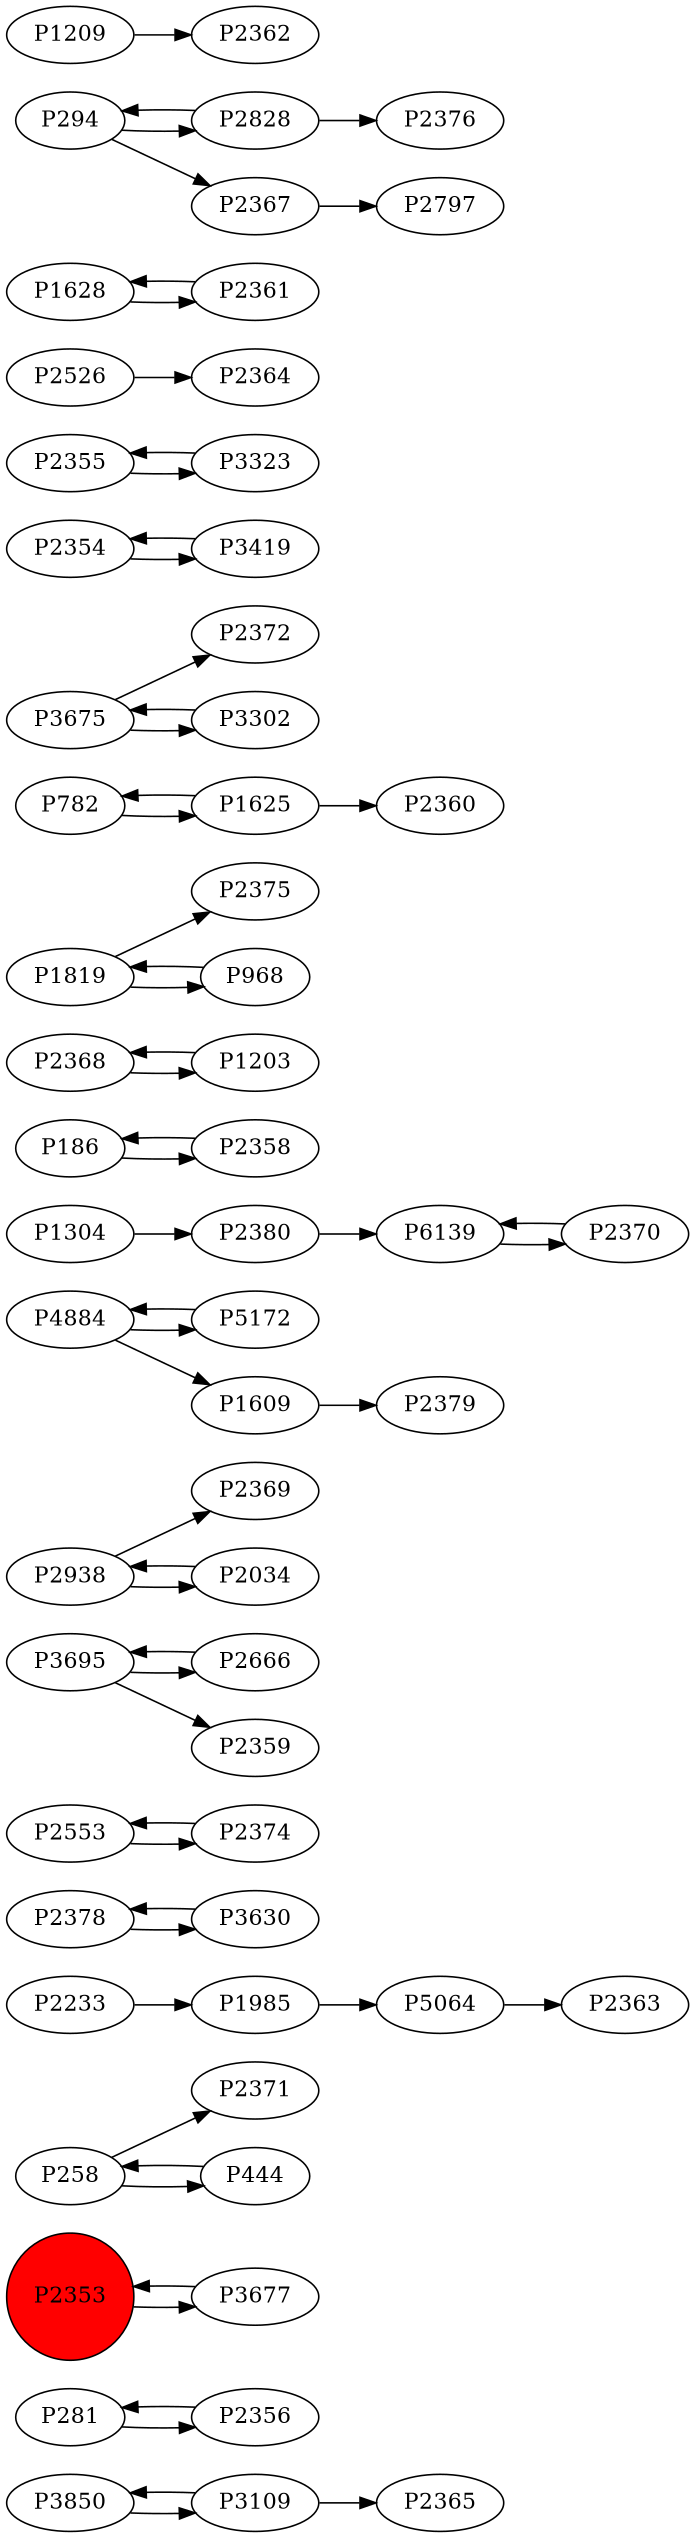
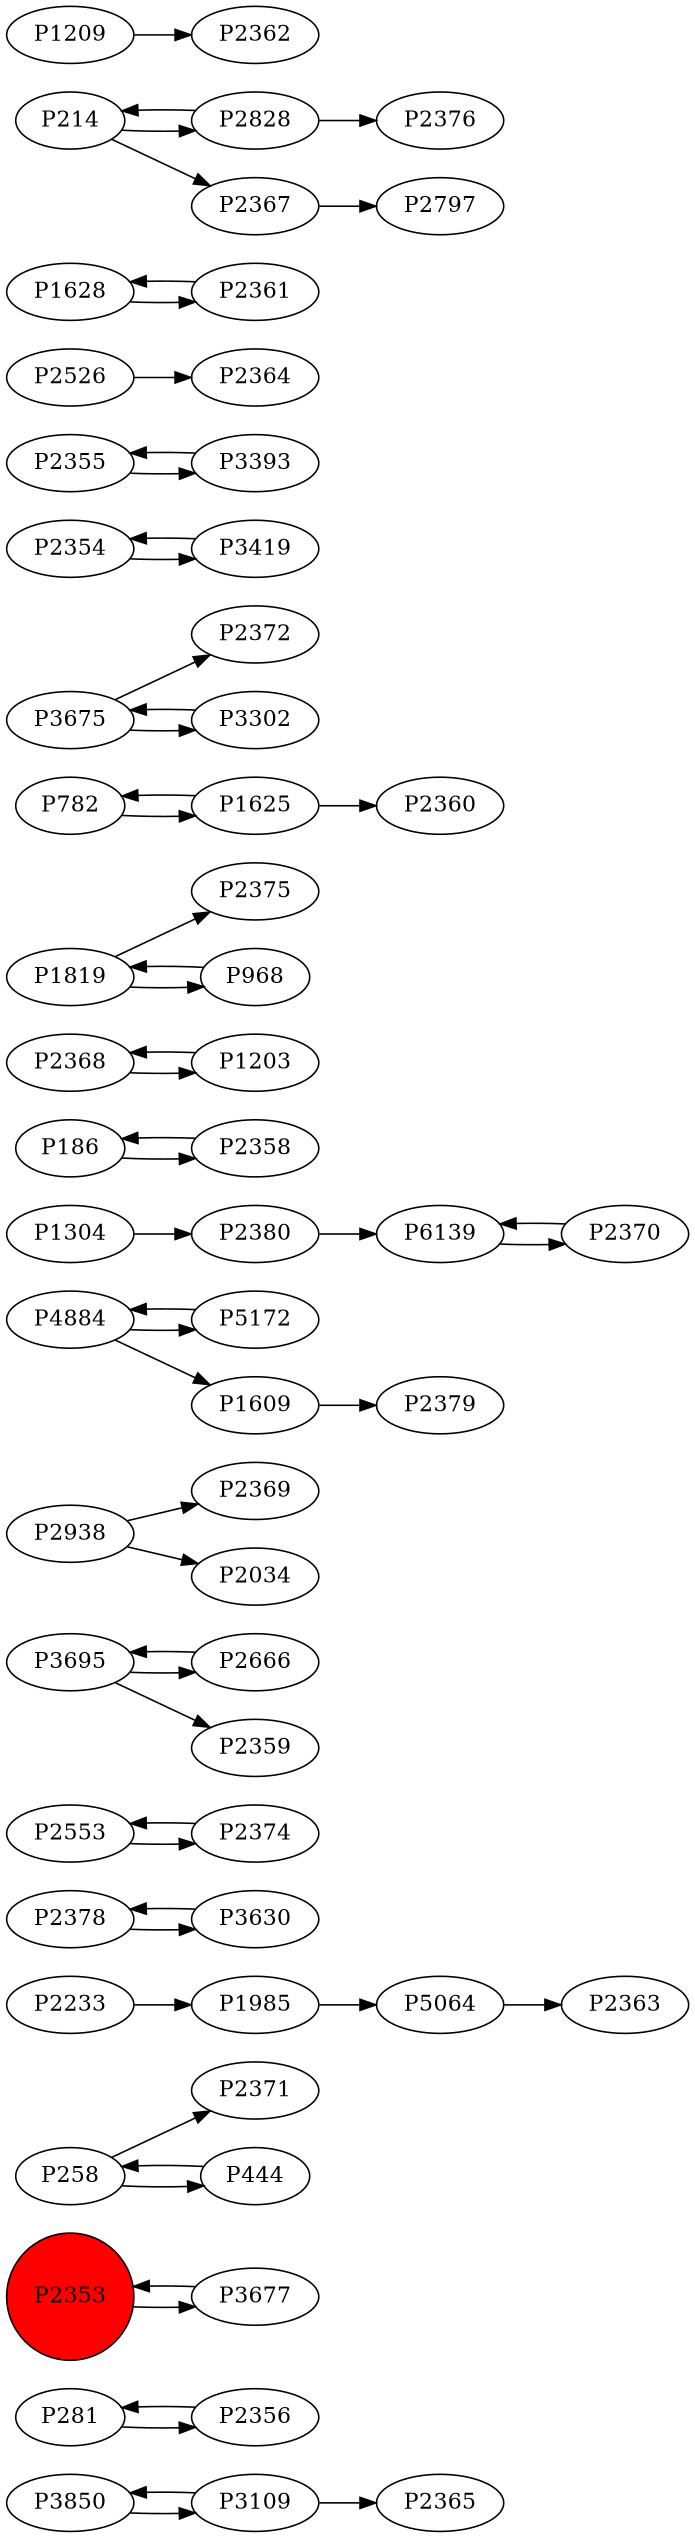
node "P294": label "P294" -> "P214"
node "P3323": label "P3323" -> "P3393"
edge "P2034" -> "P2938": removed
